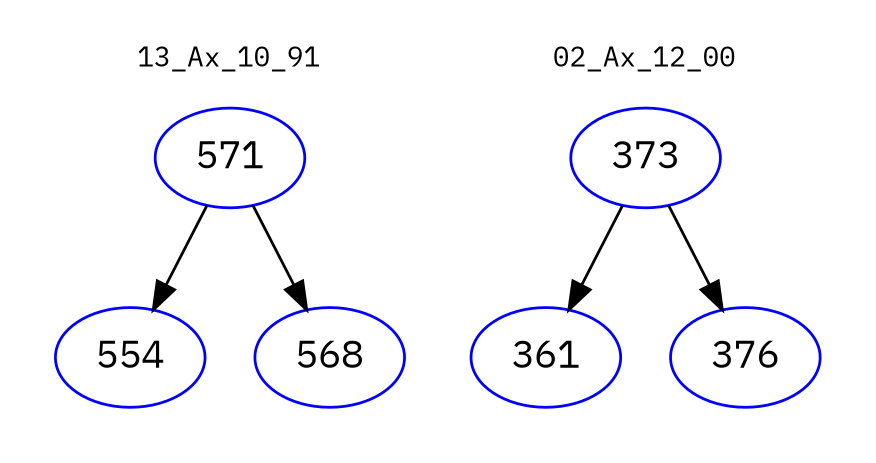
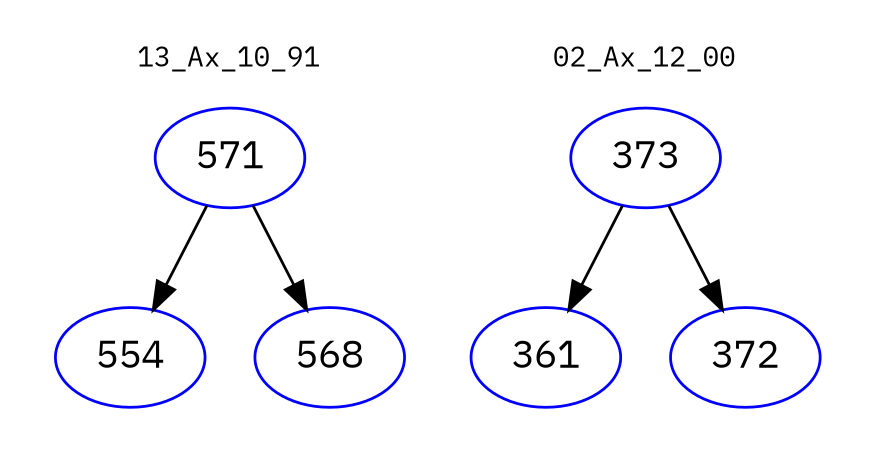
node "376": label "376" -> "372"
